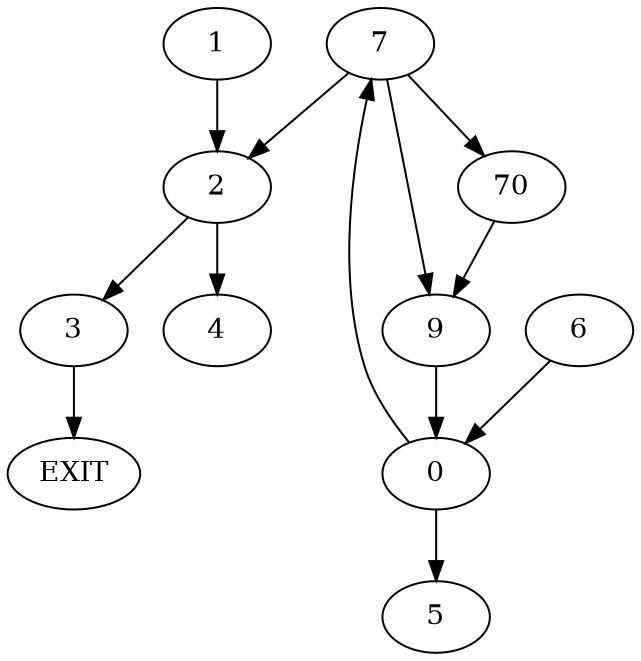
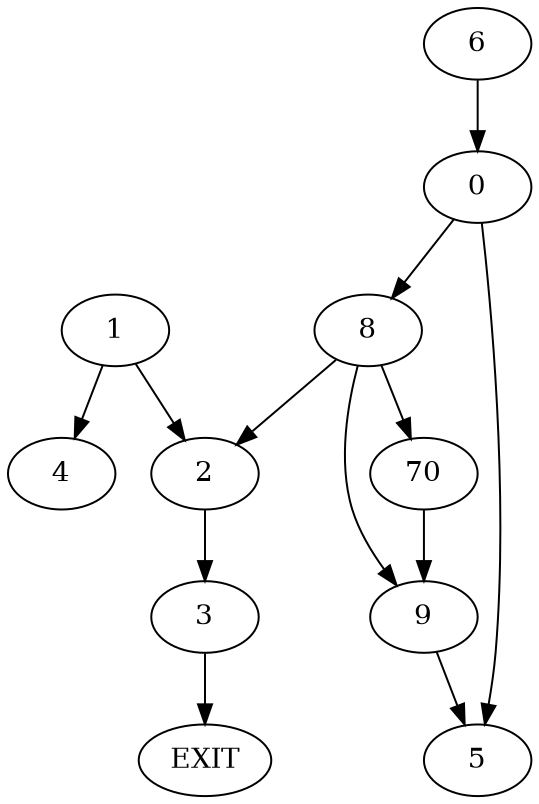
node "7": label "7" -> "8"
edge "2" -> "4": now "1" -> "4"
edge "9" -> "0": now "9" -> "5"
